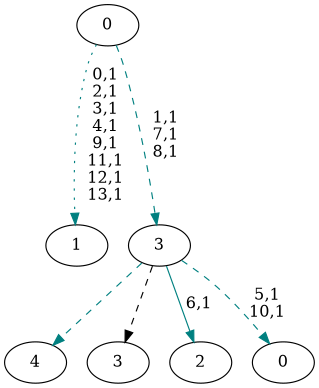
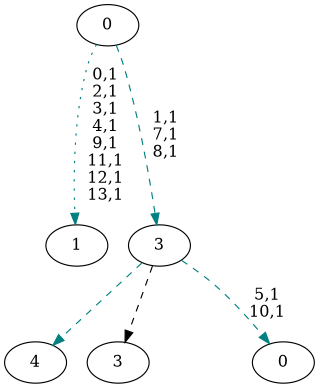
node "2": removed
